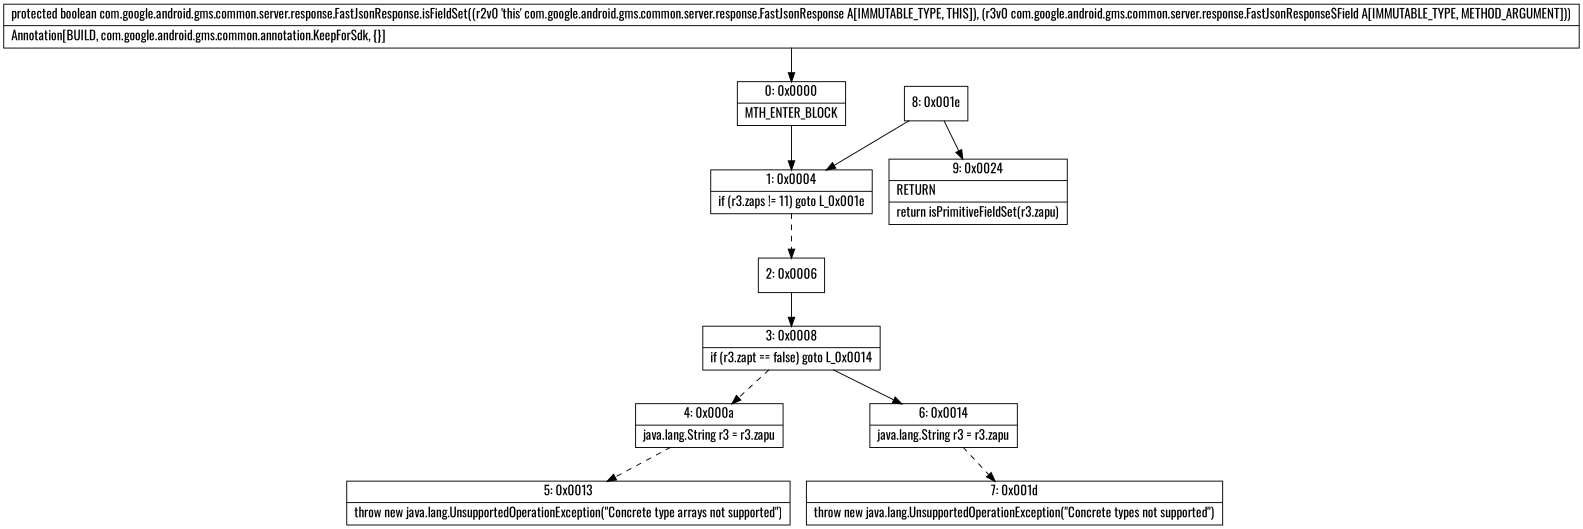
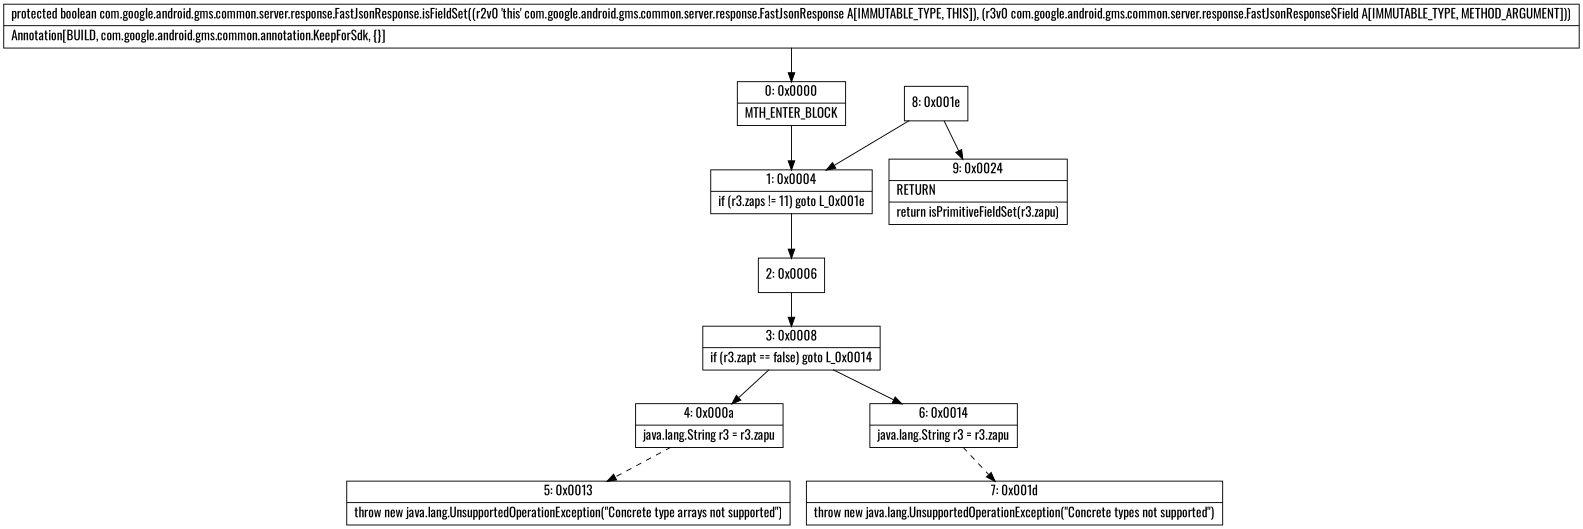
edge "1: 0x0004" -> "2: 0x0006": style dashed -> solid
edge "3: 0x0008" -> "4: 0x000a": style dashed -> solid
